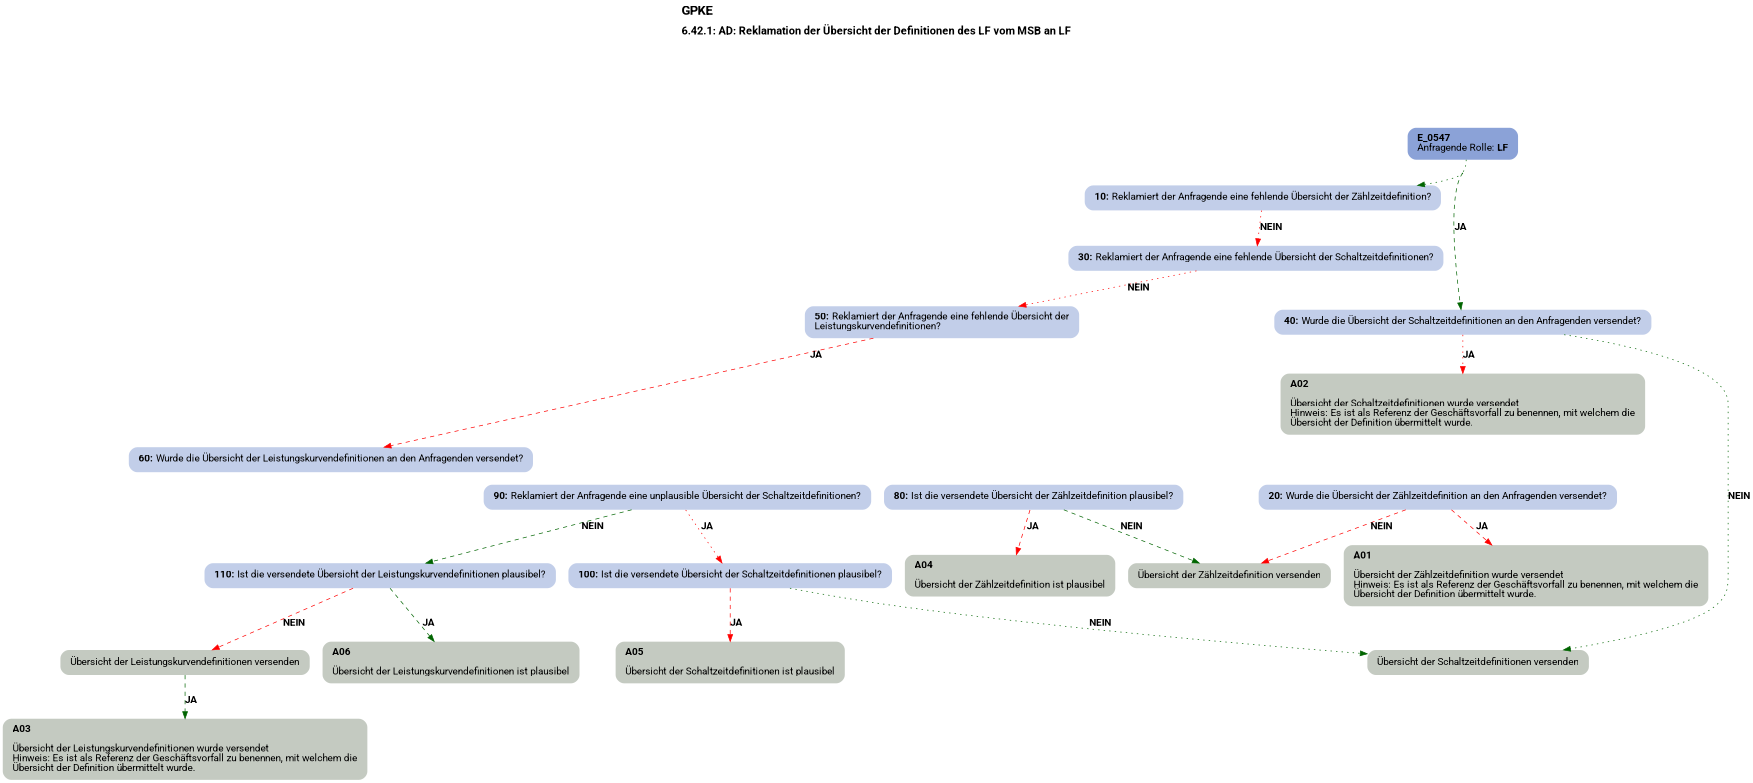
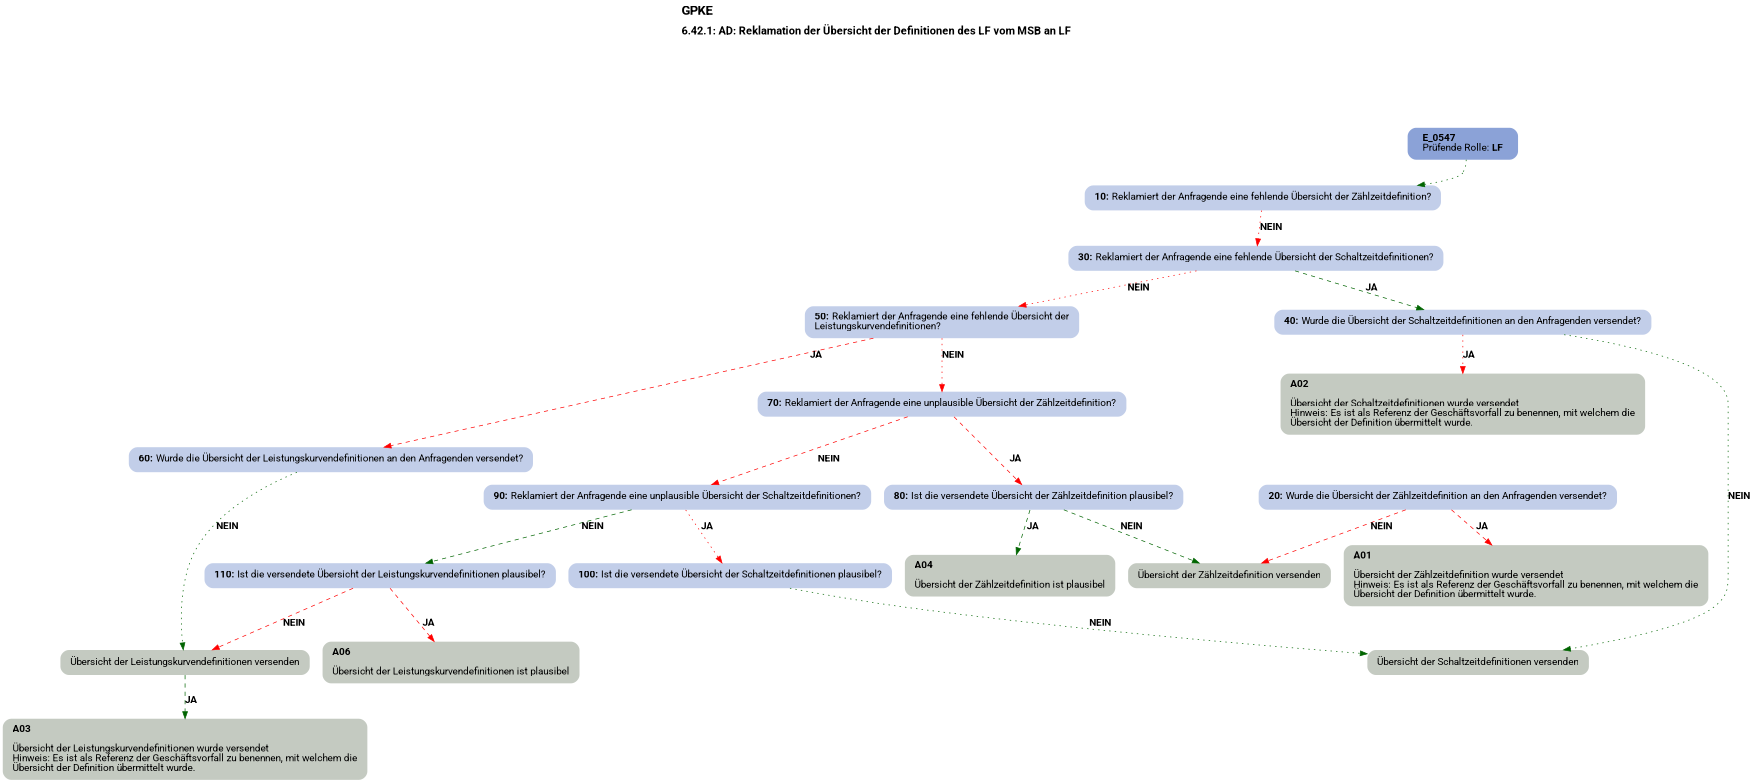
node "E_0547": text "Anfragende Rolle:" -> "Prüfende Rolle:"
edge "E_0547" -> "40:": now "30:" -> "40:"
node "70:": added
edge "80:" -> "A04": color red -> darkgreen
edge "60:" -> "Übersicht der Leistungskurvendefinitionen versenden": added, label "NEIN"
edge "110:" -> "A06": color darkgreen -> red
node "A05": removed
